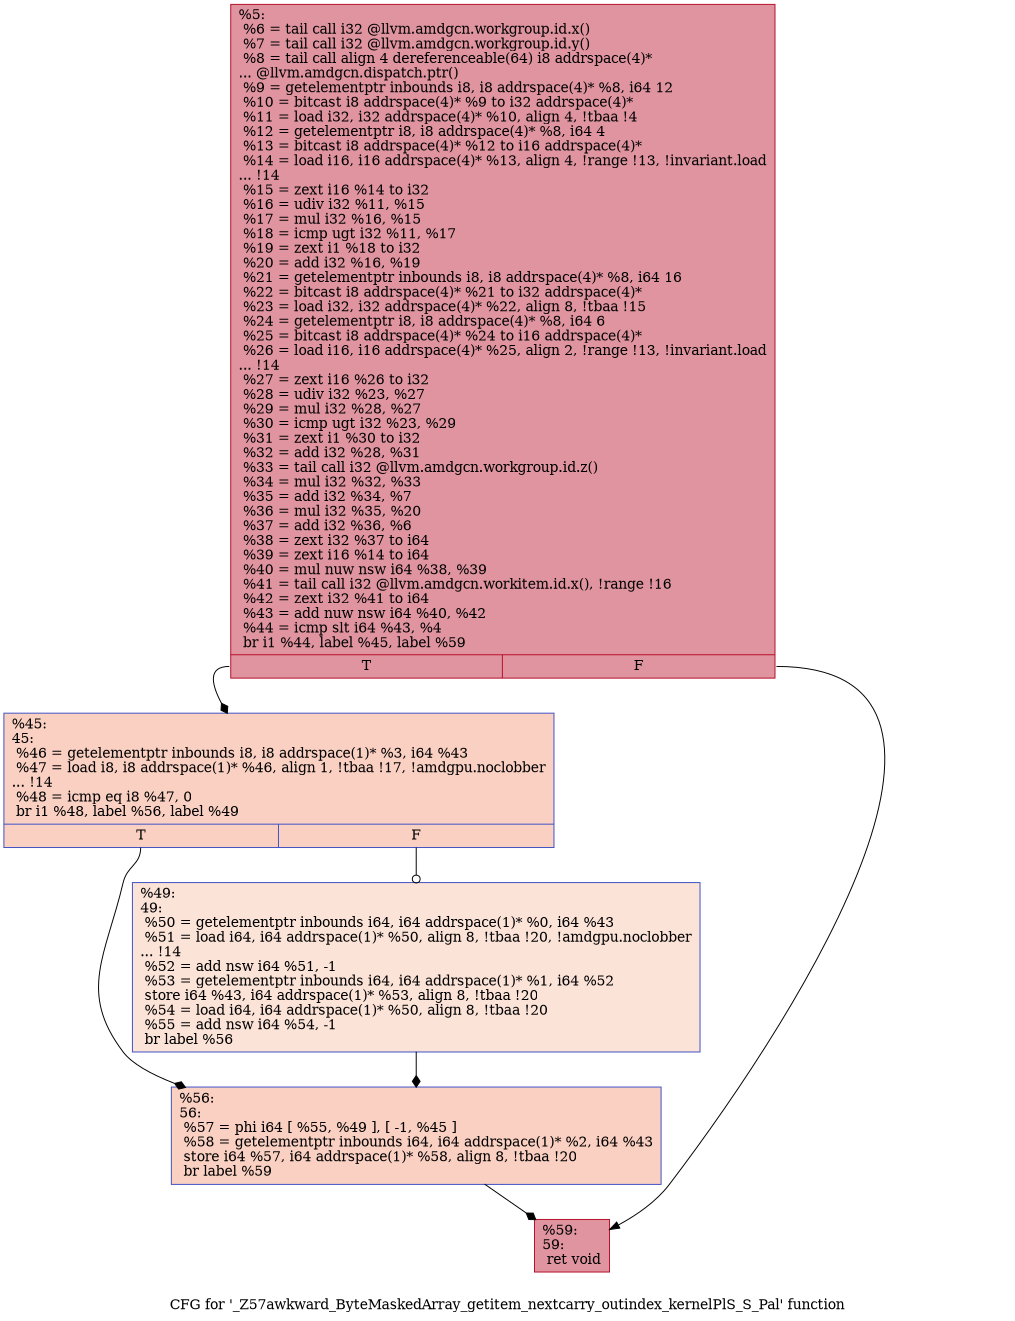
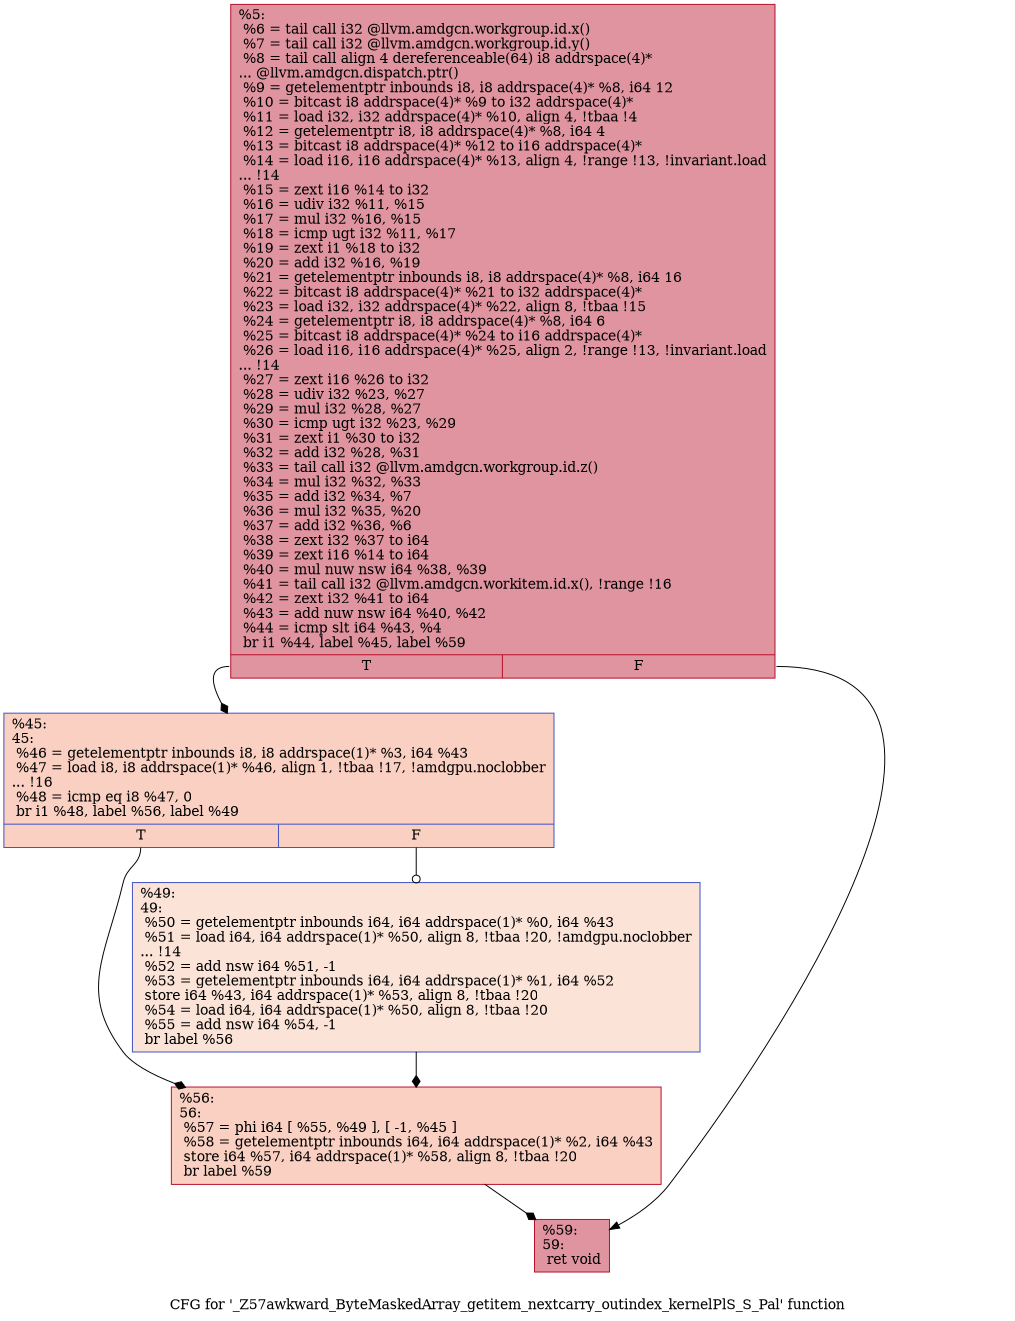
node "%45:": text "... !14" -> "... !16"
node "%56:": color #3d50c3ff -> #b70d28ff
